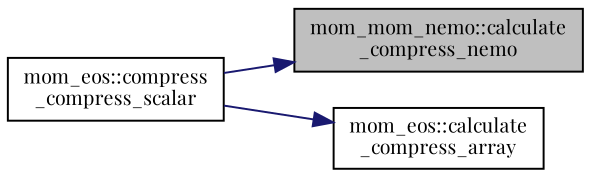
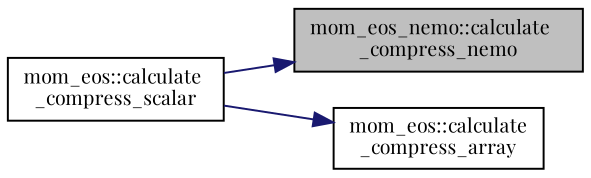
node "mom_mom_nemo::calculate _compress_nemo": label "mom_mom_nemo::calculate _compress_nemo" -> "mom_eos_nemo::calculate _compress_nemo"
node "mom_eos::compress _compress_scalar": label "mom_eos::compress _compress_scalar" -> "mom_eos::calculate _compress_scalar"
